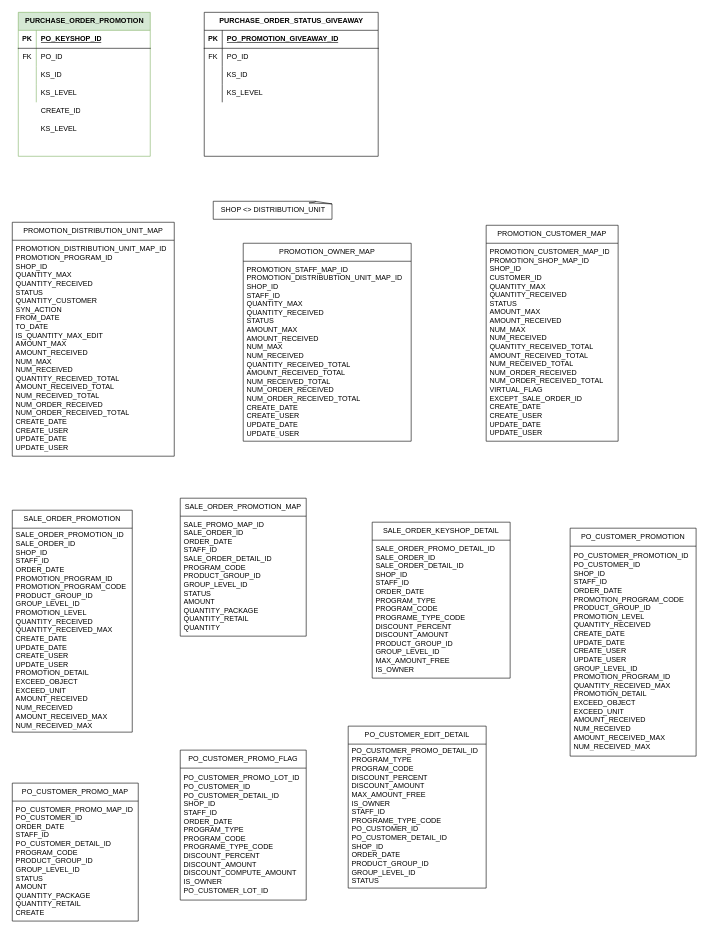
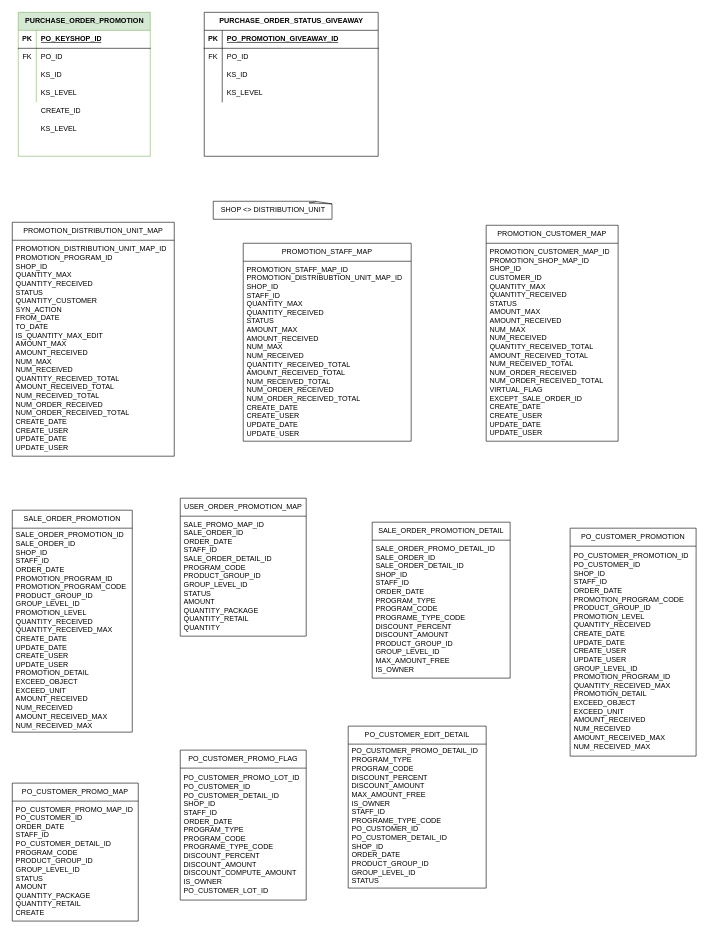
node "PROMOTION_OWNER_MAP": label "PROMOTION_OWNER_MAP" -> "PROMOTION_STAFF_MAP"
node "SALE_ORDER_PROMOTION_MAP": label "SALE_ORDER_PROMOTION_MAP" -> "USER_ORDER_PROMOTION_MAP"
node "SALE_ORDER_KEYSHOP_DETAIL": label "SALE_ORDER_KEYSHOP_DETAIL" -> "SALE_ORDER_PROMOTION_DETAIL"
